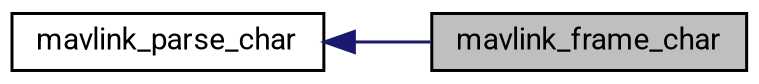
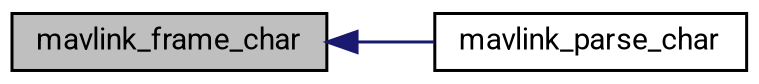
edge "mavlink_frame_char" -> "mavlink_parse_char": reversed
